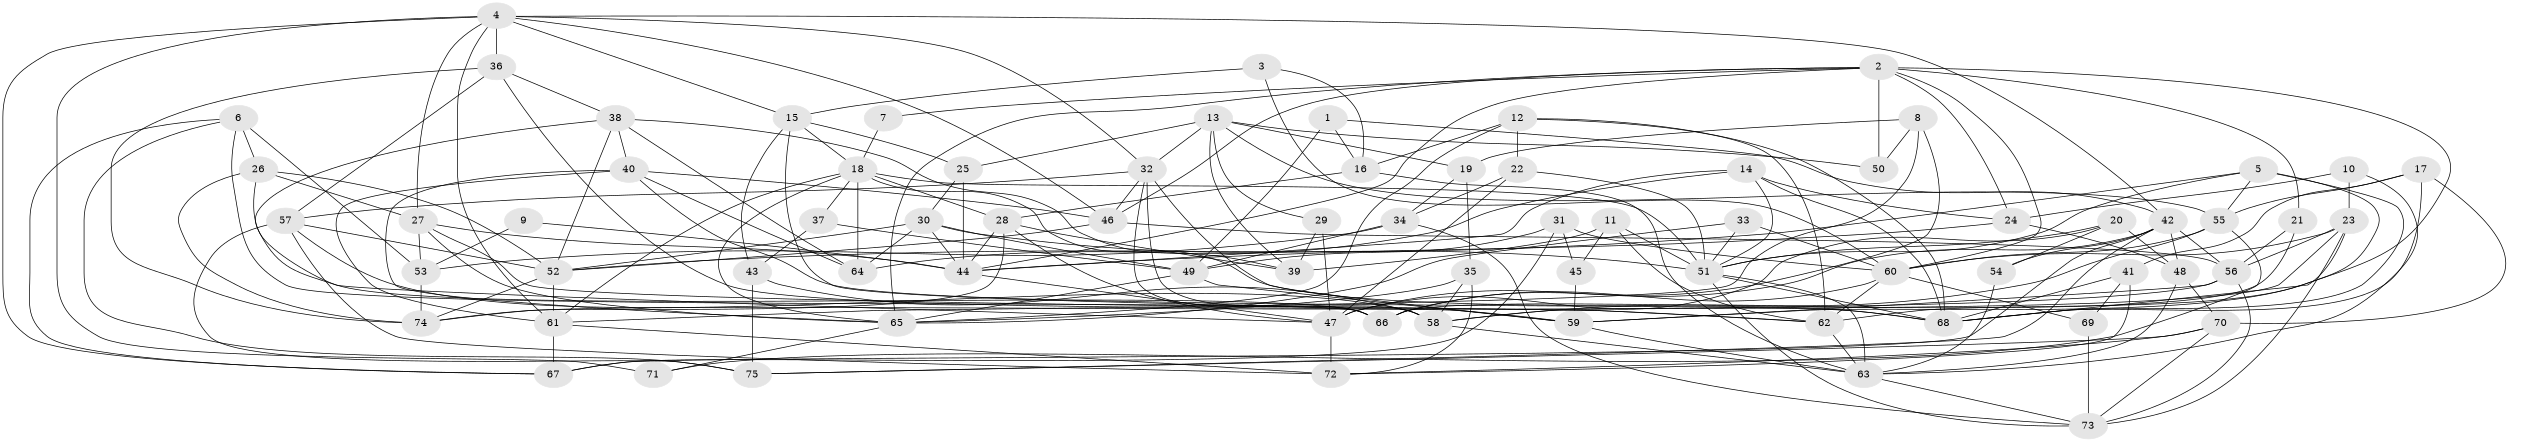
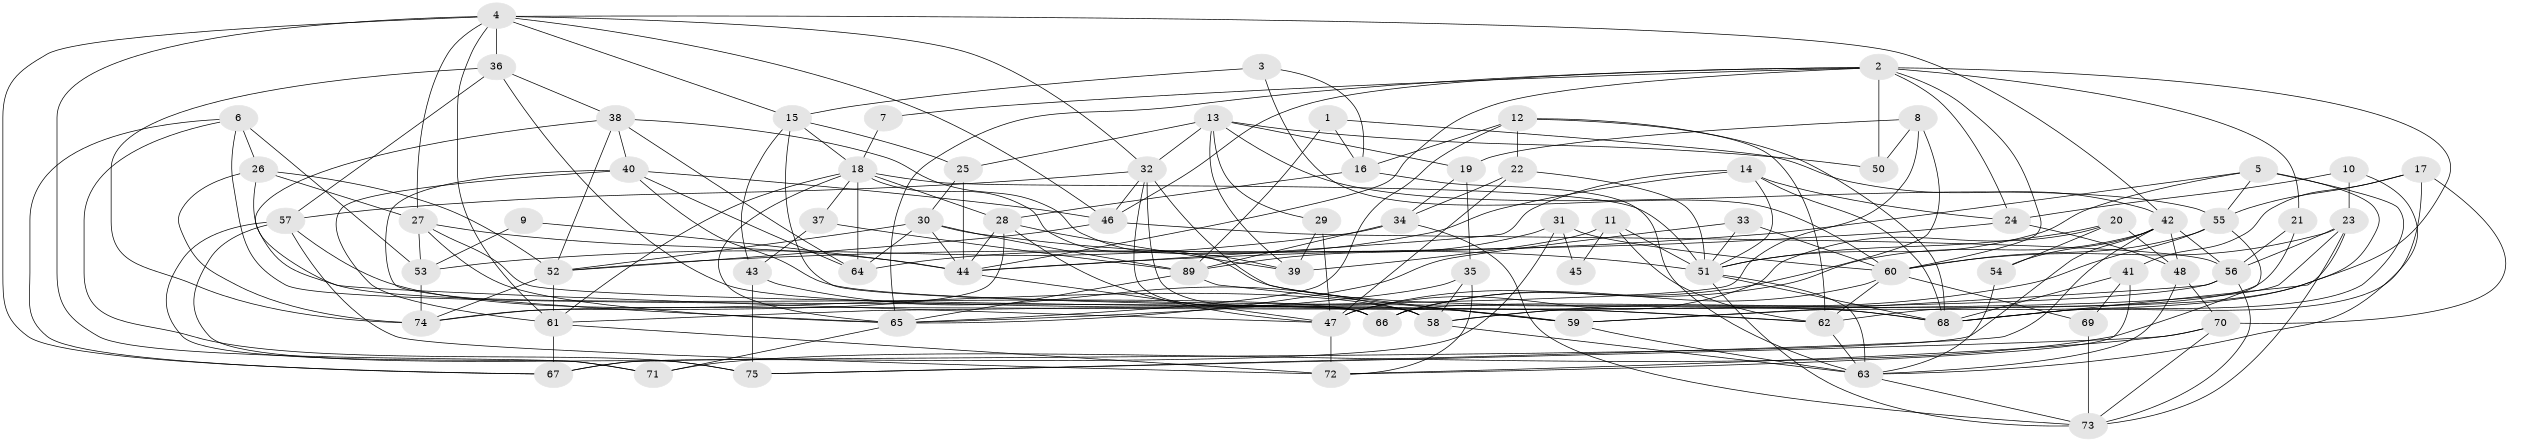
edge "57" -- "52": now "57" -- "71"
node "49": label "49" -> "89"
edge "45" -- "59": removed
